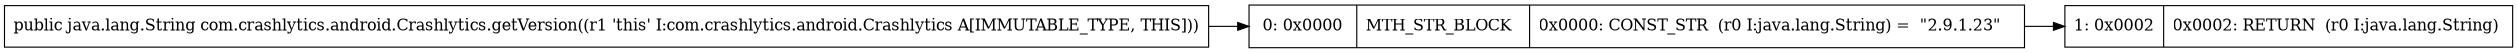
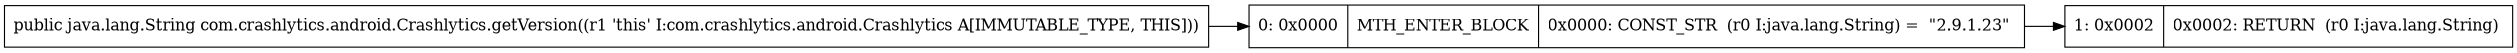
node "0: 0x0000": text "MTH_STR_BLOCK" -> "MTH_ENTER_BLOCK"
